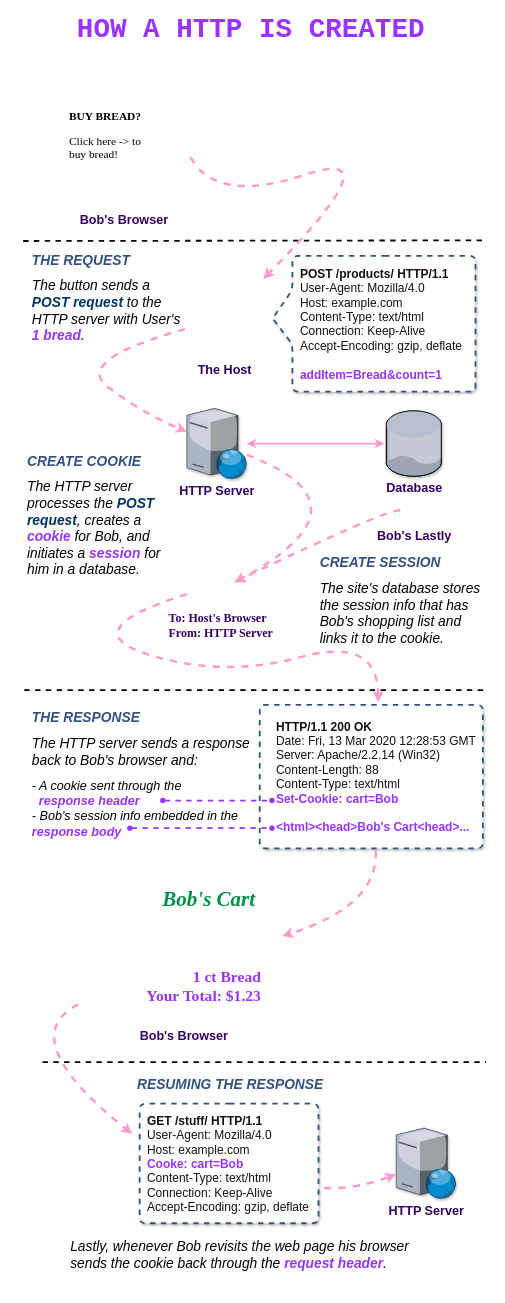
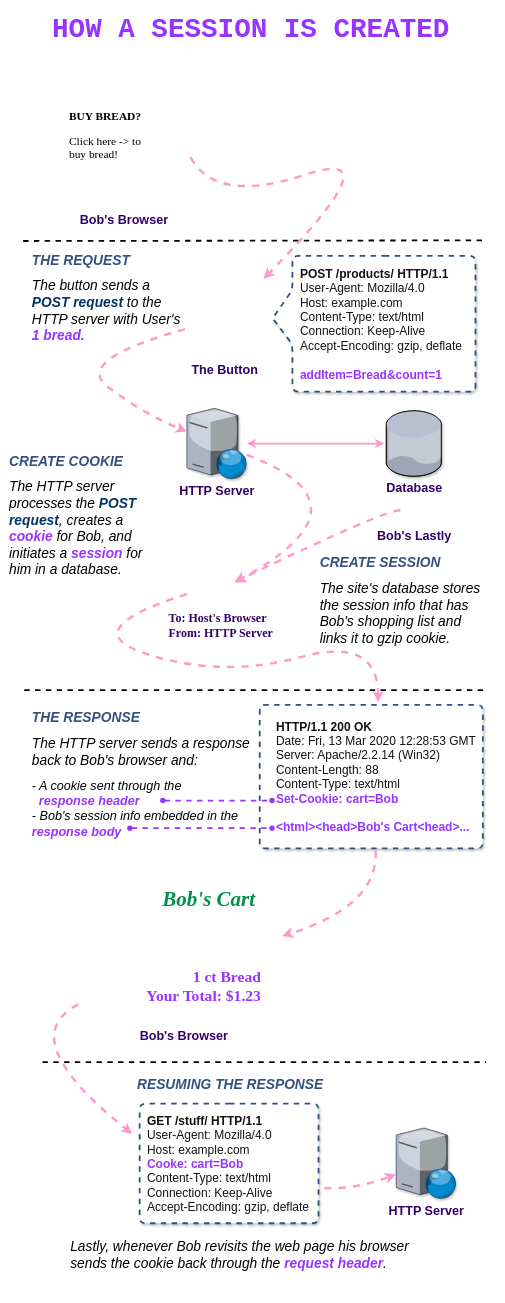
node "HOW A HTTP IS CREATED": label "HOW A HTTP IS CREATED" -> "HOW A SESSION IS CREATED"
node "The Host": label "The Host" -> "The Button"
node "CREATE COOKIEThe HTTP server processes the POST request, creates a cookie for Bob, and initiates a session for him in a database.": moved (102, 516) -> (84, 516)
node "CREATE SESSIONThe site's database stores the session info that has Bob's shopping list and links it to the cookie.": label "CREATE SESSIONThe site's database stores the session info that has Bob's shopping list and links it to the cookie." -> "CREATE SESSIONThe site's database stores the session info that has Bob's shopping list and links it to gzip cookie."
